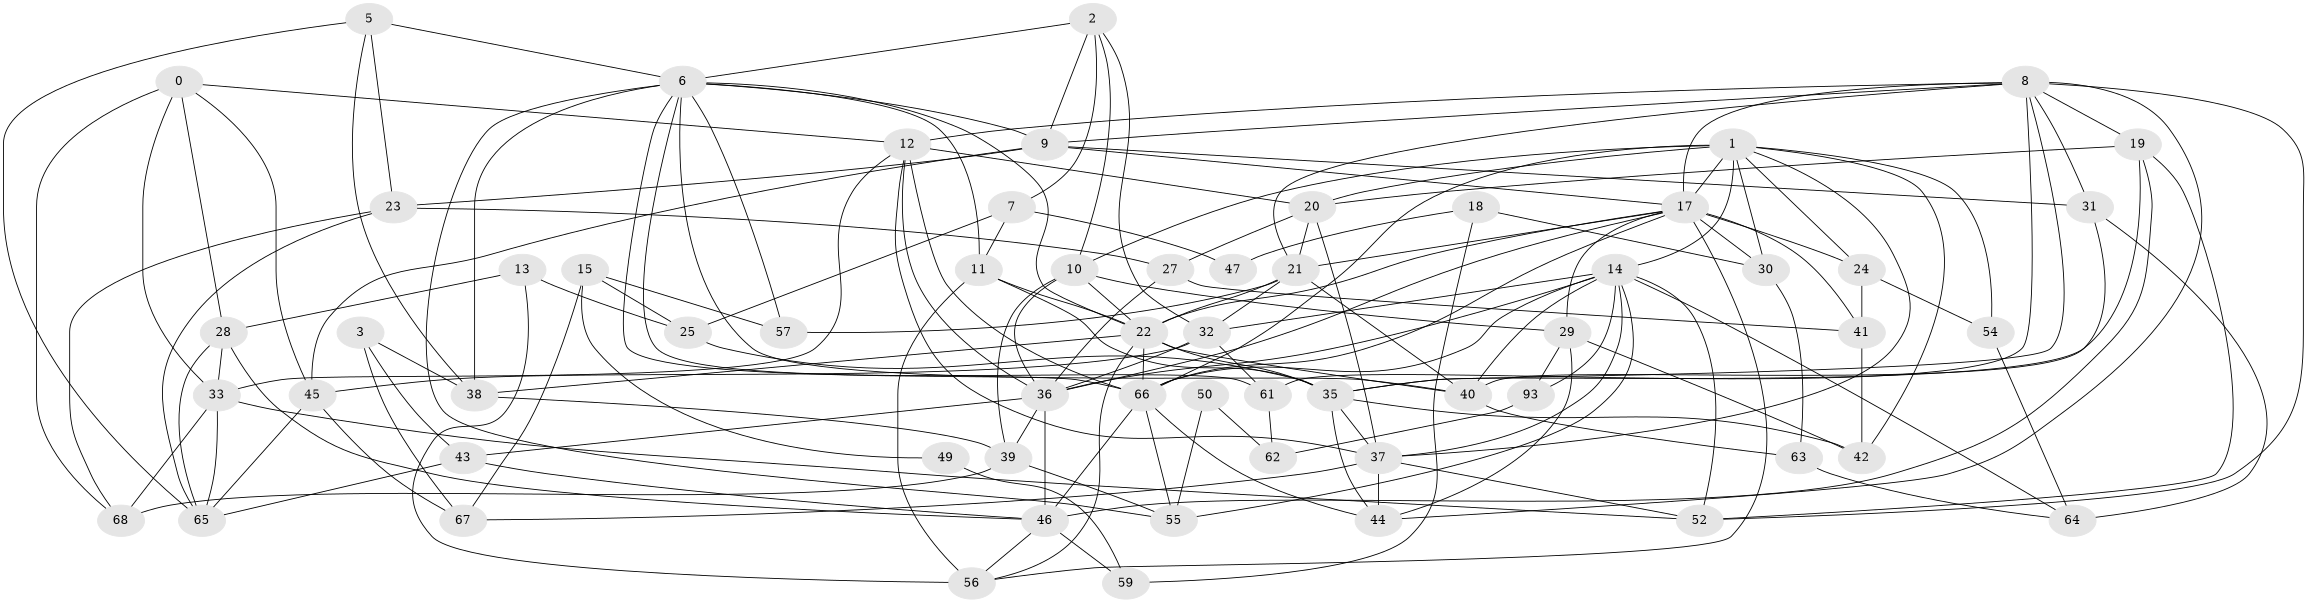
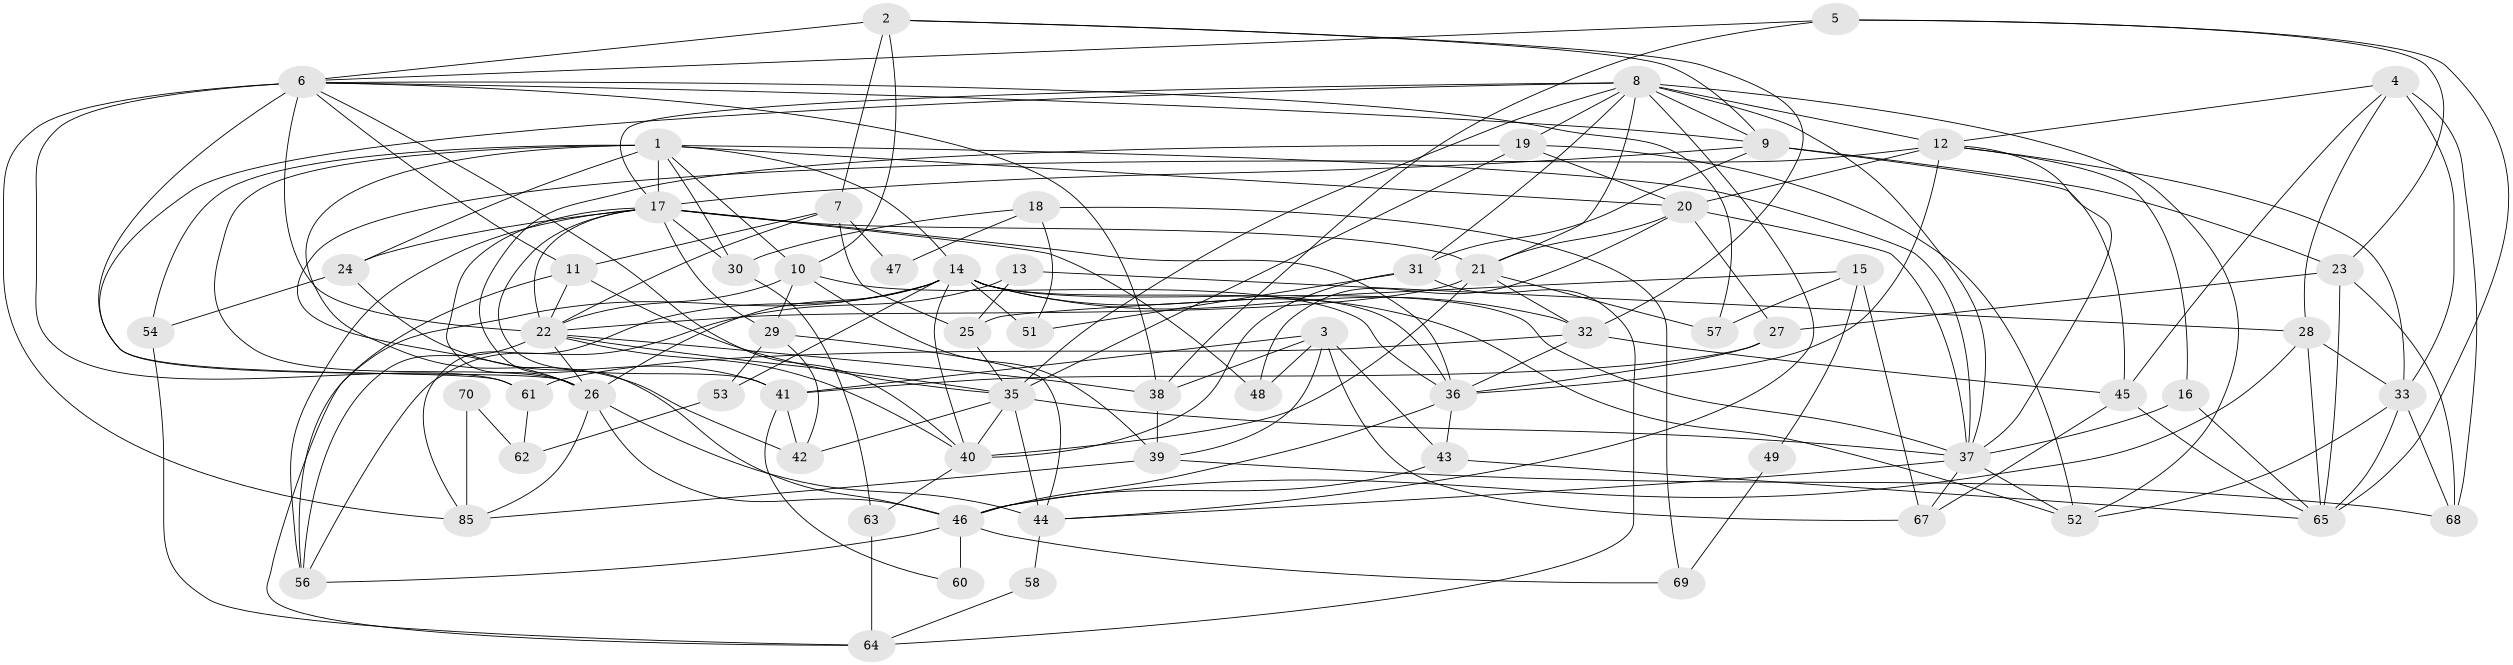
node "0": label "0" -> "4"
edge "8" -- "37": added
edge "7" -- "22": added
node "51": added
edge "3" -- "41": added
node "66": label "66" -> "26"
node "50": label "50" -> "70"
node "48": added
node "93": label "93" -> "53"
node "16": added
edge "35" -- "40": added
edge "36" -- "39": now "3" -- "39"
node "55": label "55" -> "85"
node "60": added
node "58": added
node "59": label "59" -> "69"
